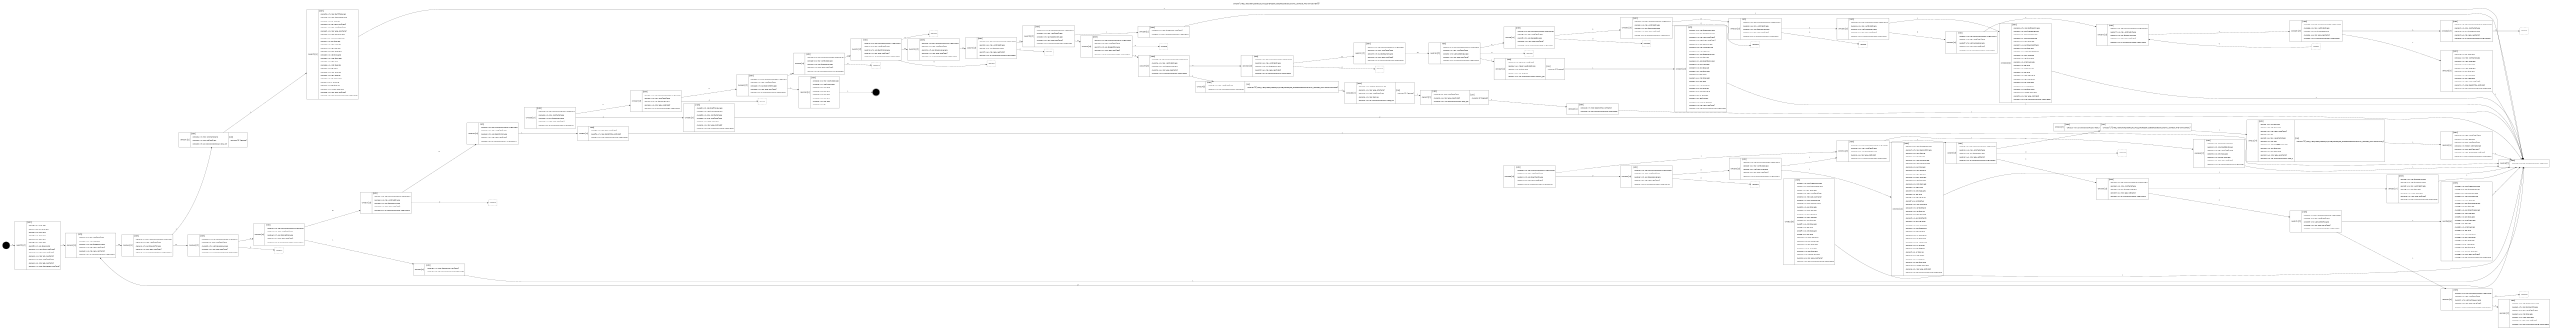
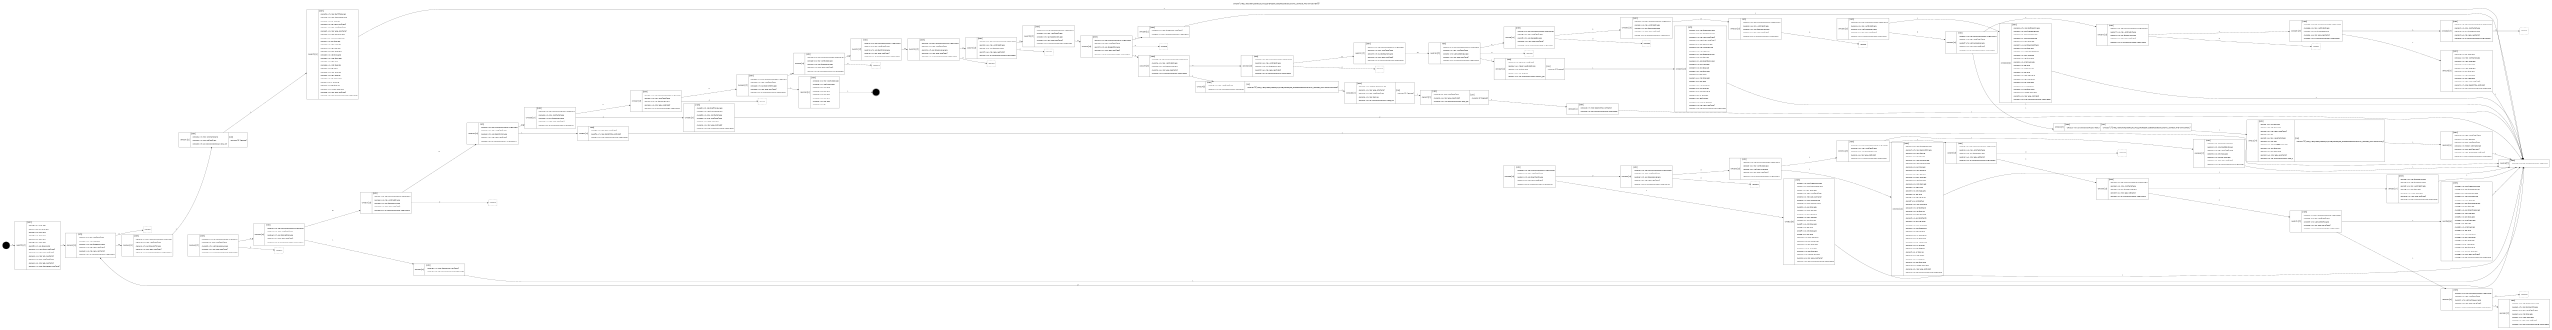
edge "0x401825 [25]" -> "0x40183e [25]": removed, label "9"
node "0x401dad": removed
edge "0x40175d [25]" -> "0x401be5 [12]": now "0x401776 [25]" -> "0x401be5 [12]"
node "0x401d55": removed
edge "0x401e68" -> "0x401870 [25]": reversed
edge "0x401712 [25]" -> "0x401e15": now "0x40172b [25]" -> "0x401e15"
edge "0x401695 [25]" -> "0x4016ae [25]": added, label "15"
edge "0x40191f [25]" -> "0x401c0c [5]": now "0x401857 [25]" -> "0x401c0c [5]"
edge "0x4018bb [25]" -> "0x401906 [25]": now "0x4018bb [25]" -> "0x401fc2 [89]"
node "0x401e5c": added
edge "0x401634 [22]" -> "0x40164a [25]": removed, label "17"
